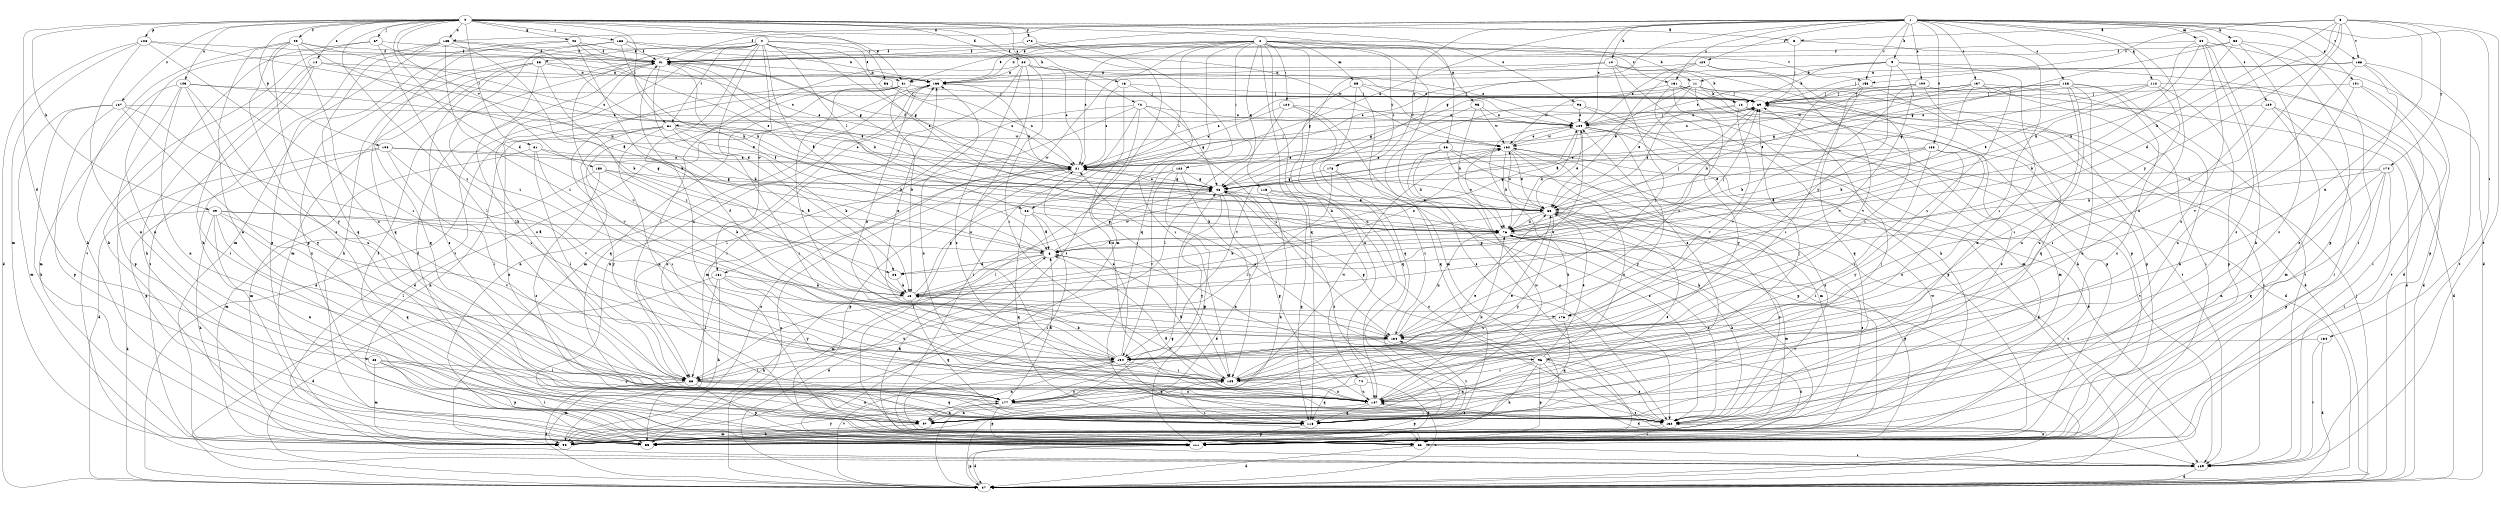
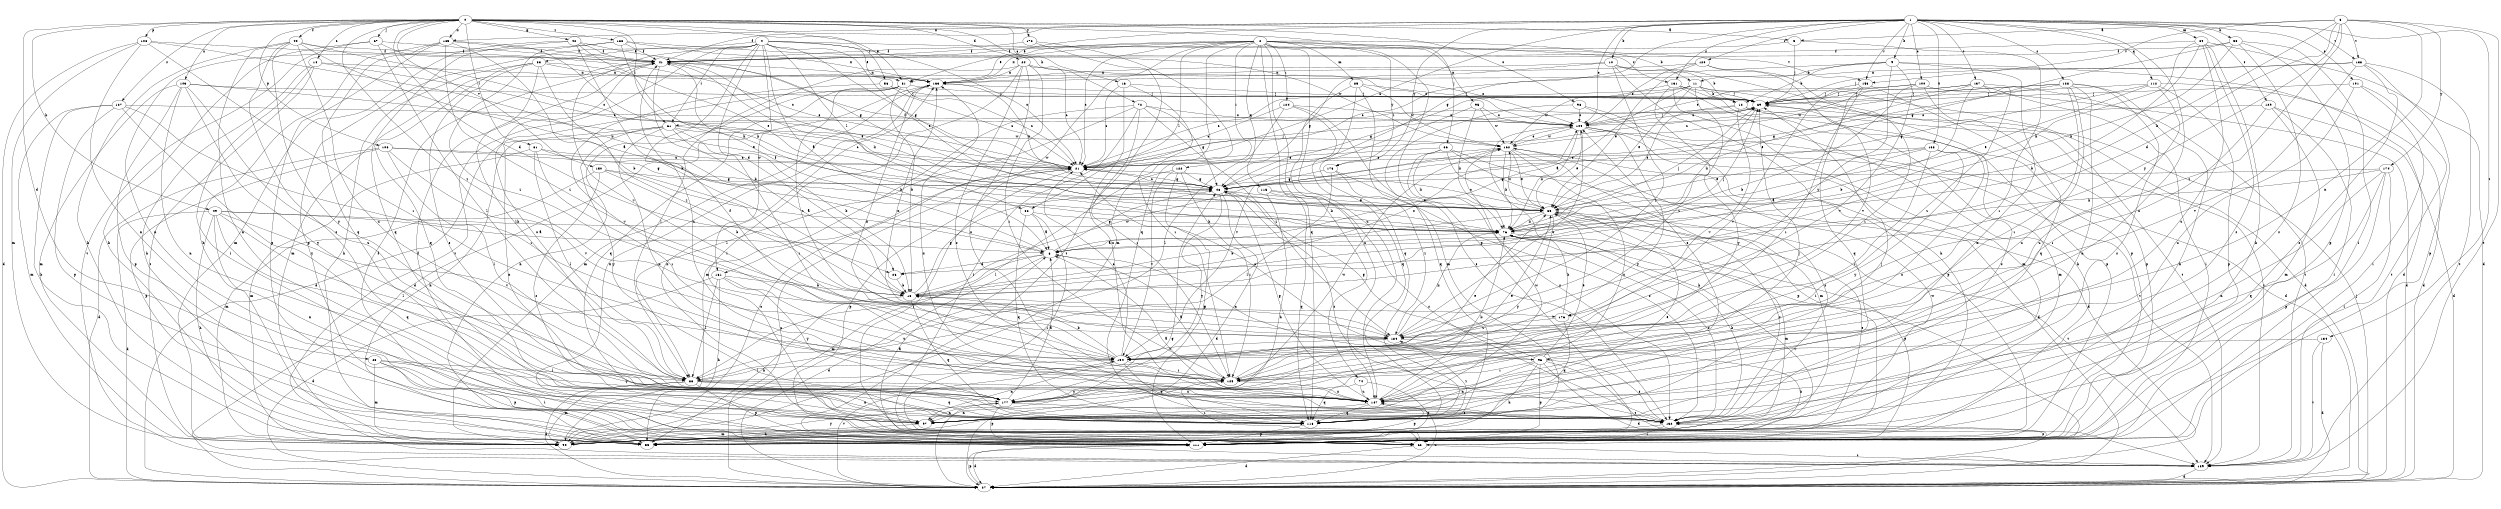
edge "4" -> "21": added, label "c"
